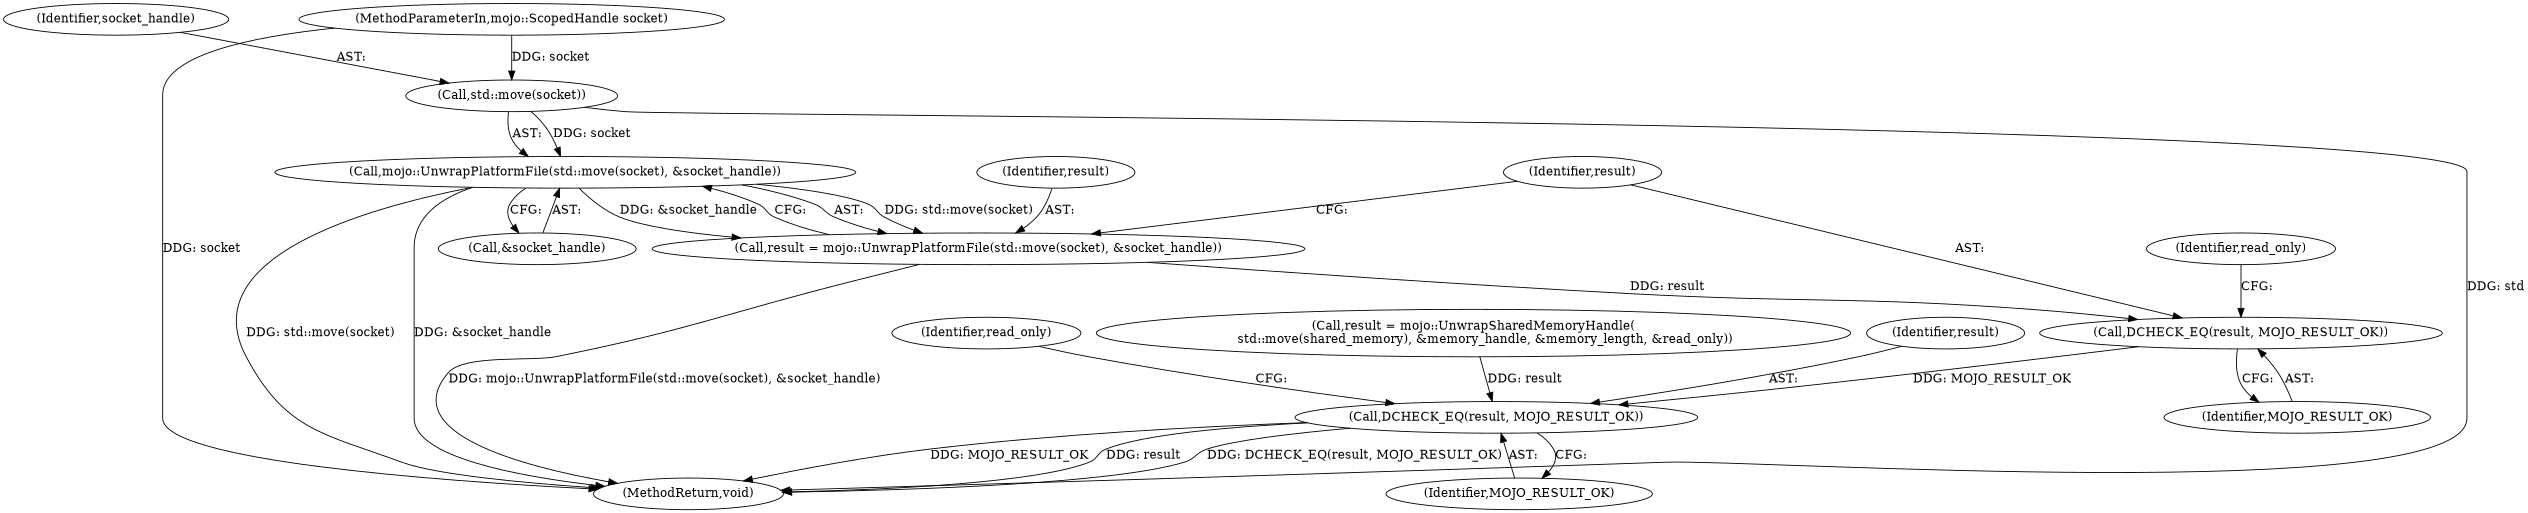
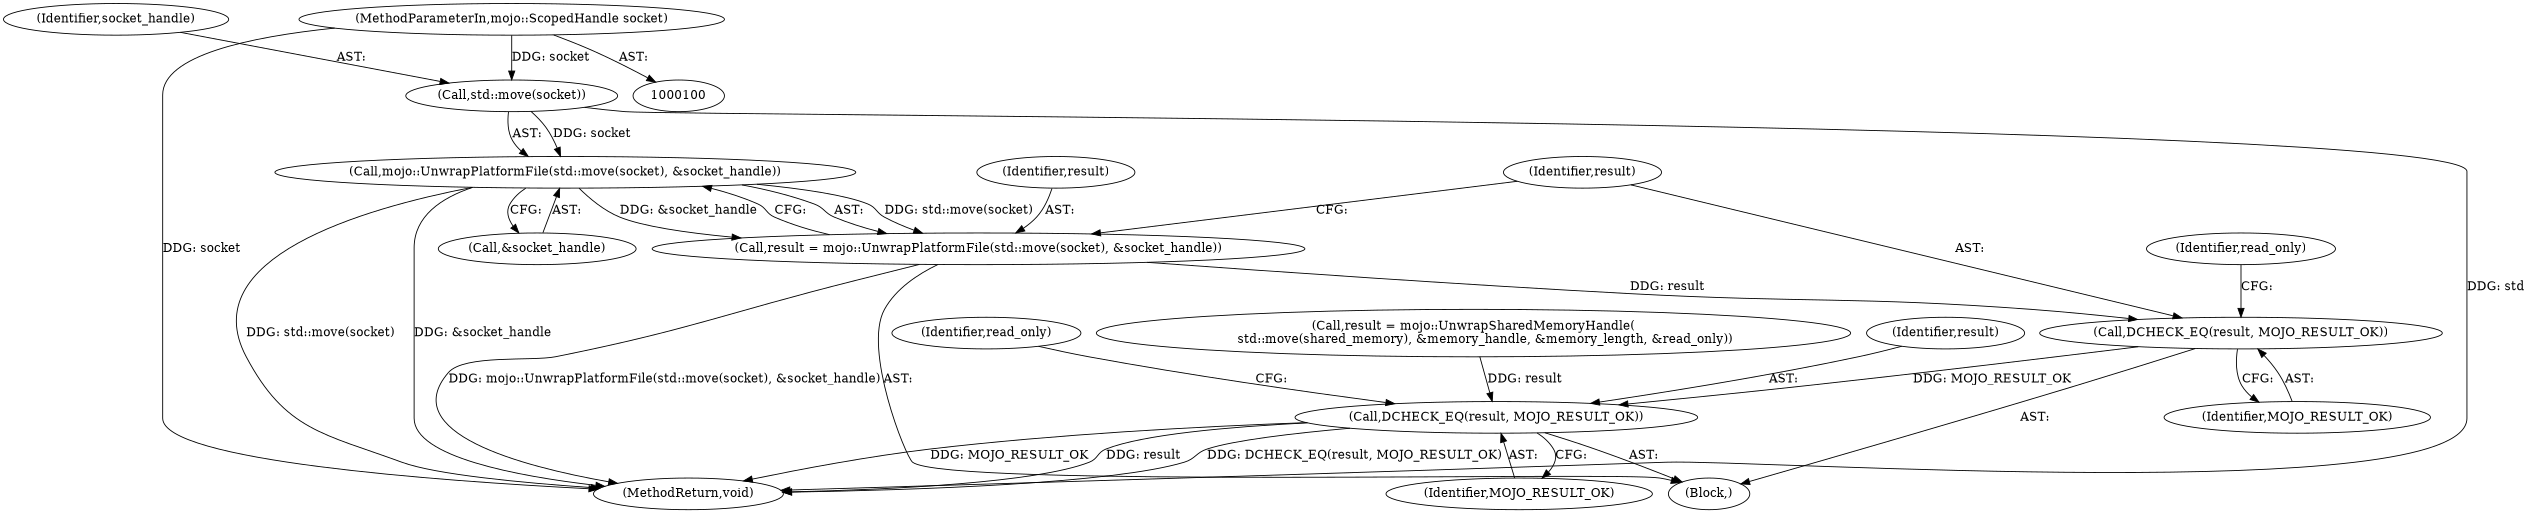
node "1000100": added
node "(Block,)": added
